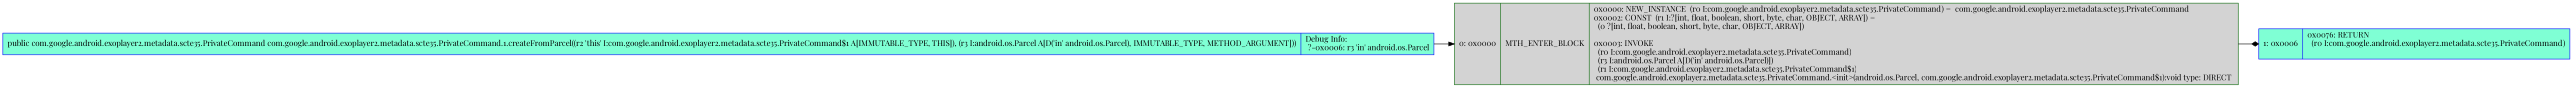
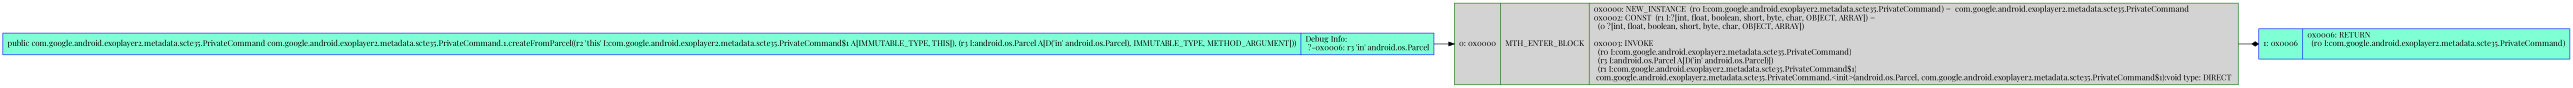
node "1: 0x0006": text "0x0076: RETURN" -> "0x0006: RETURN"
